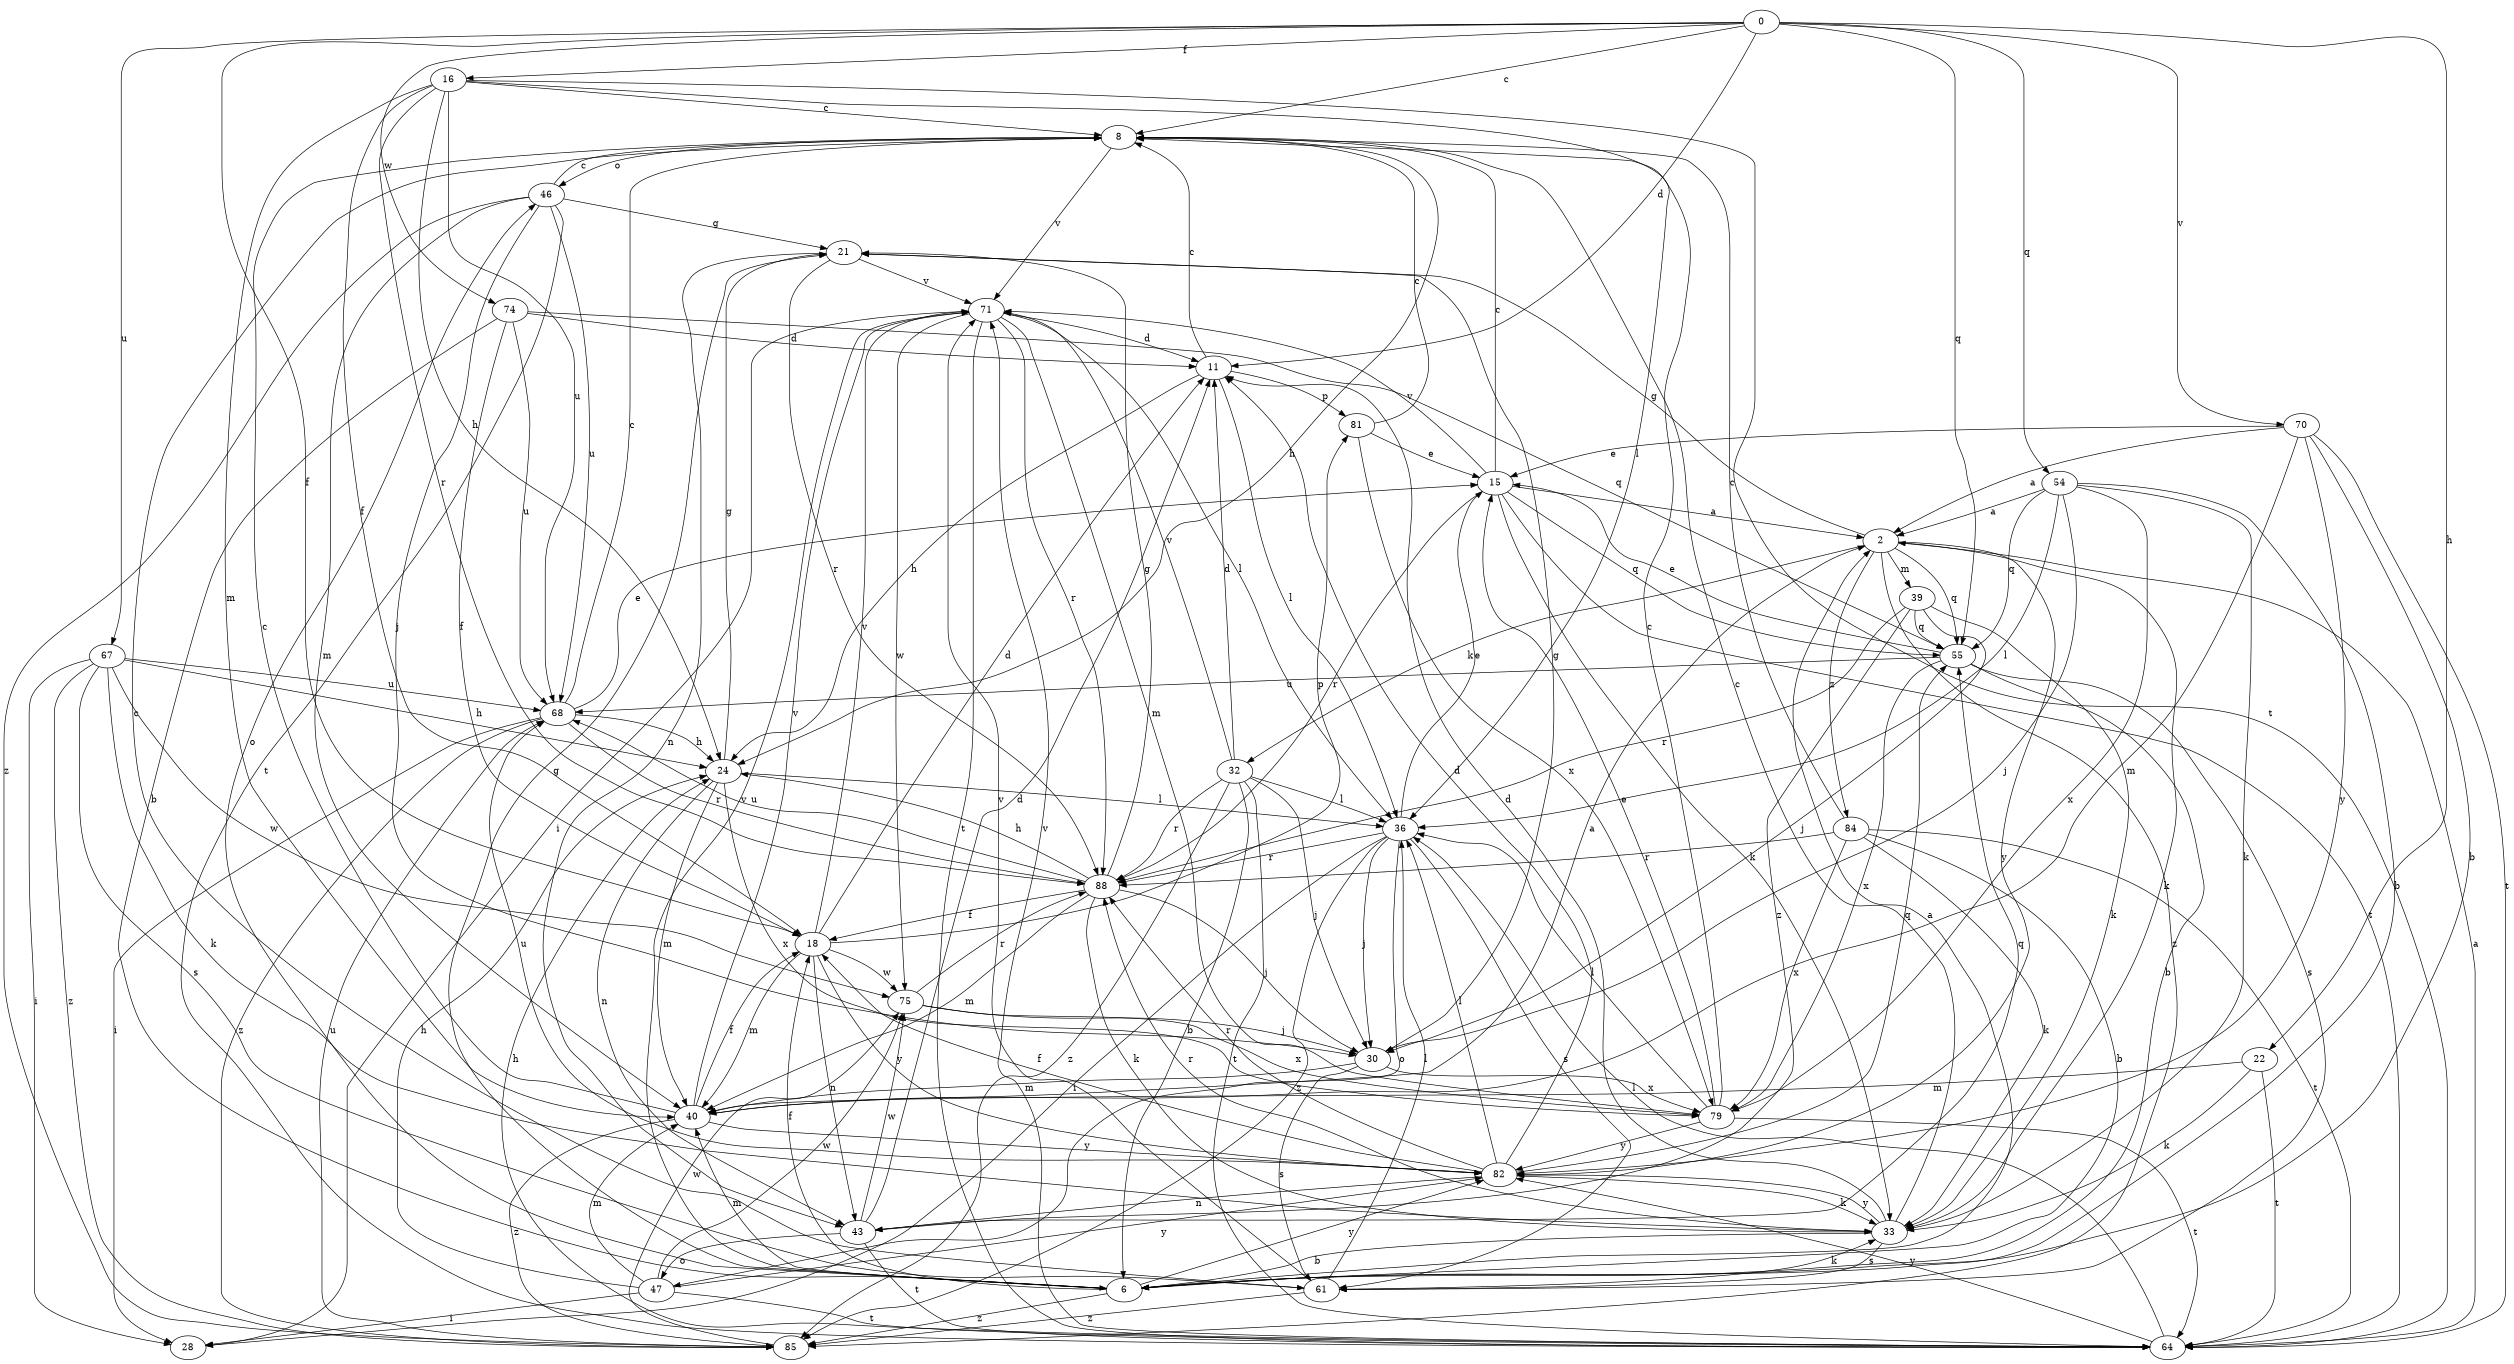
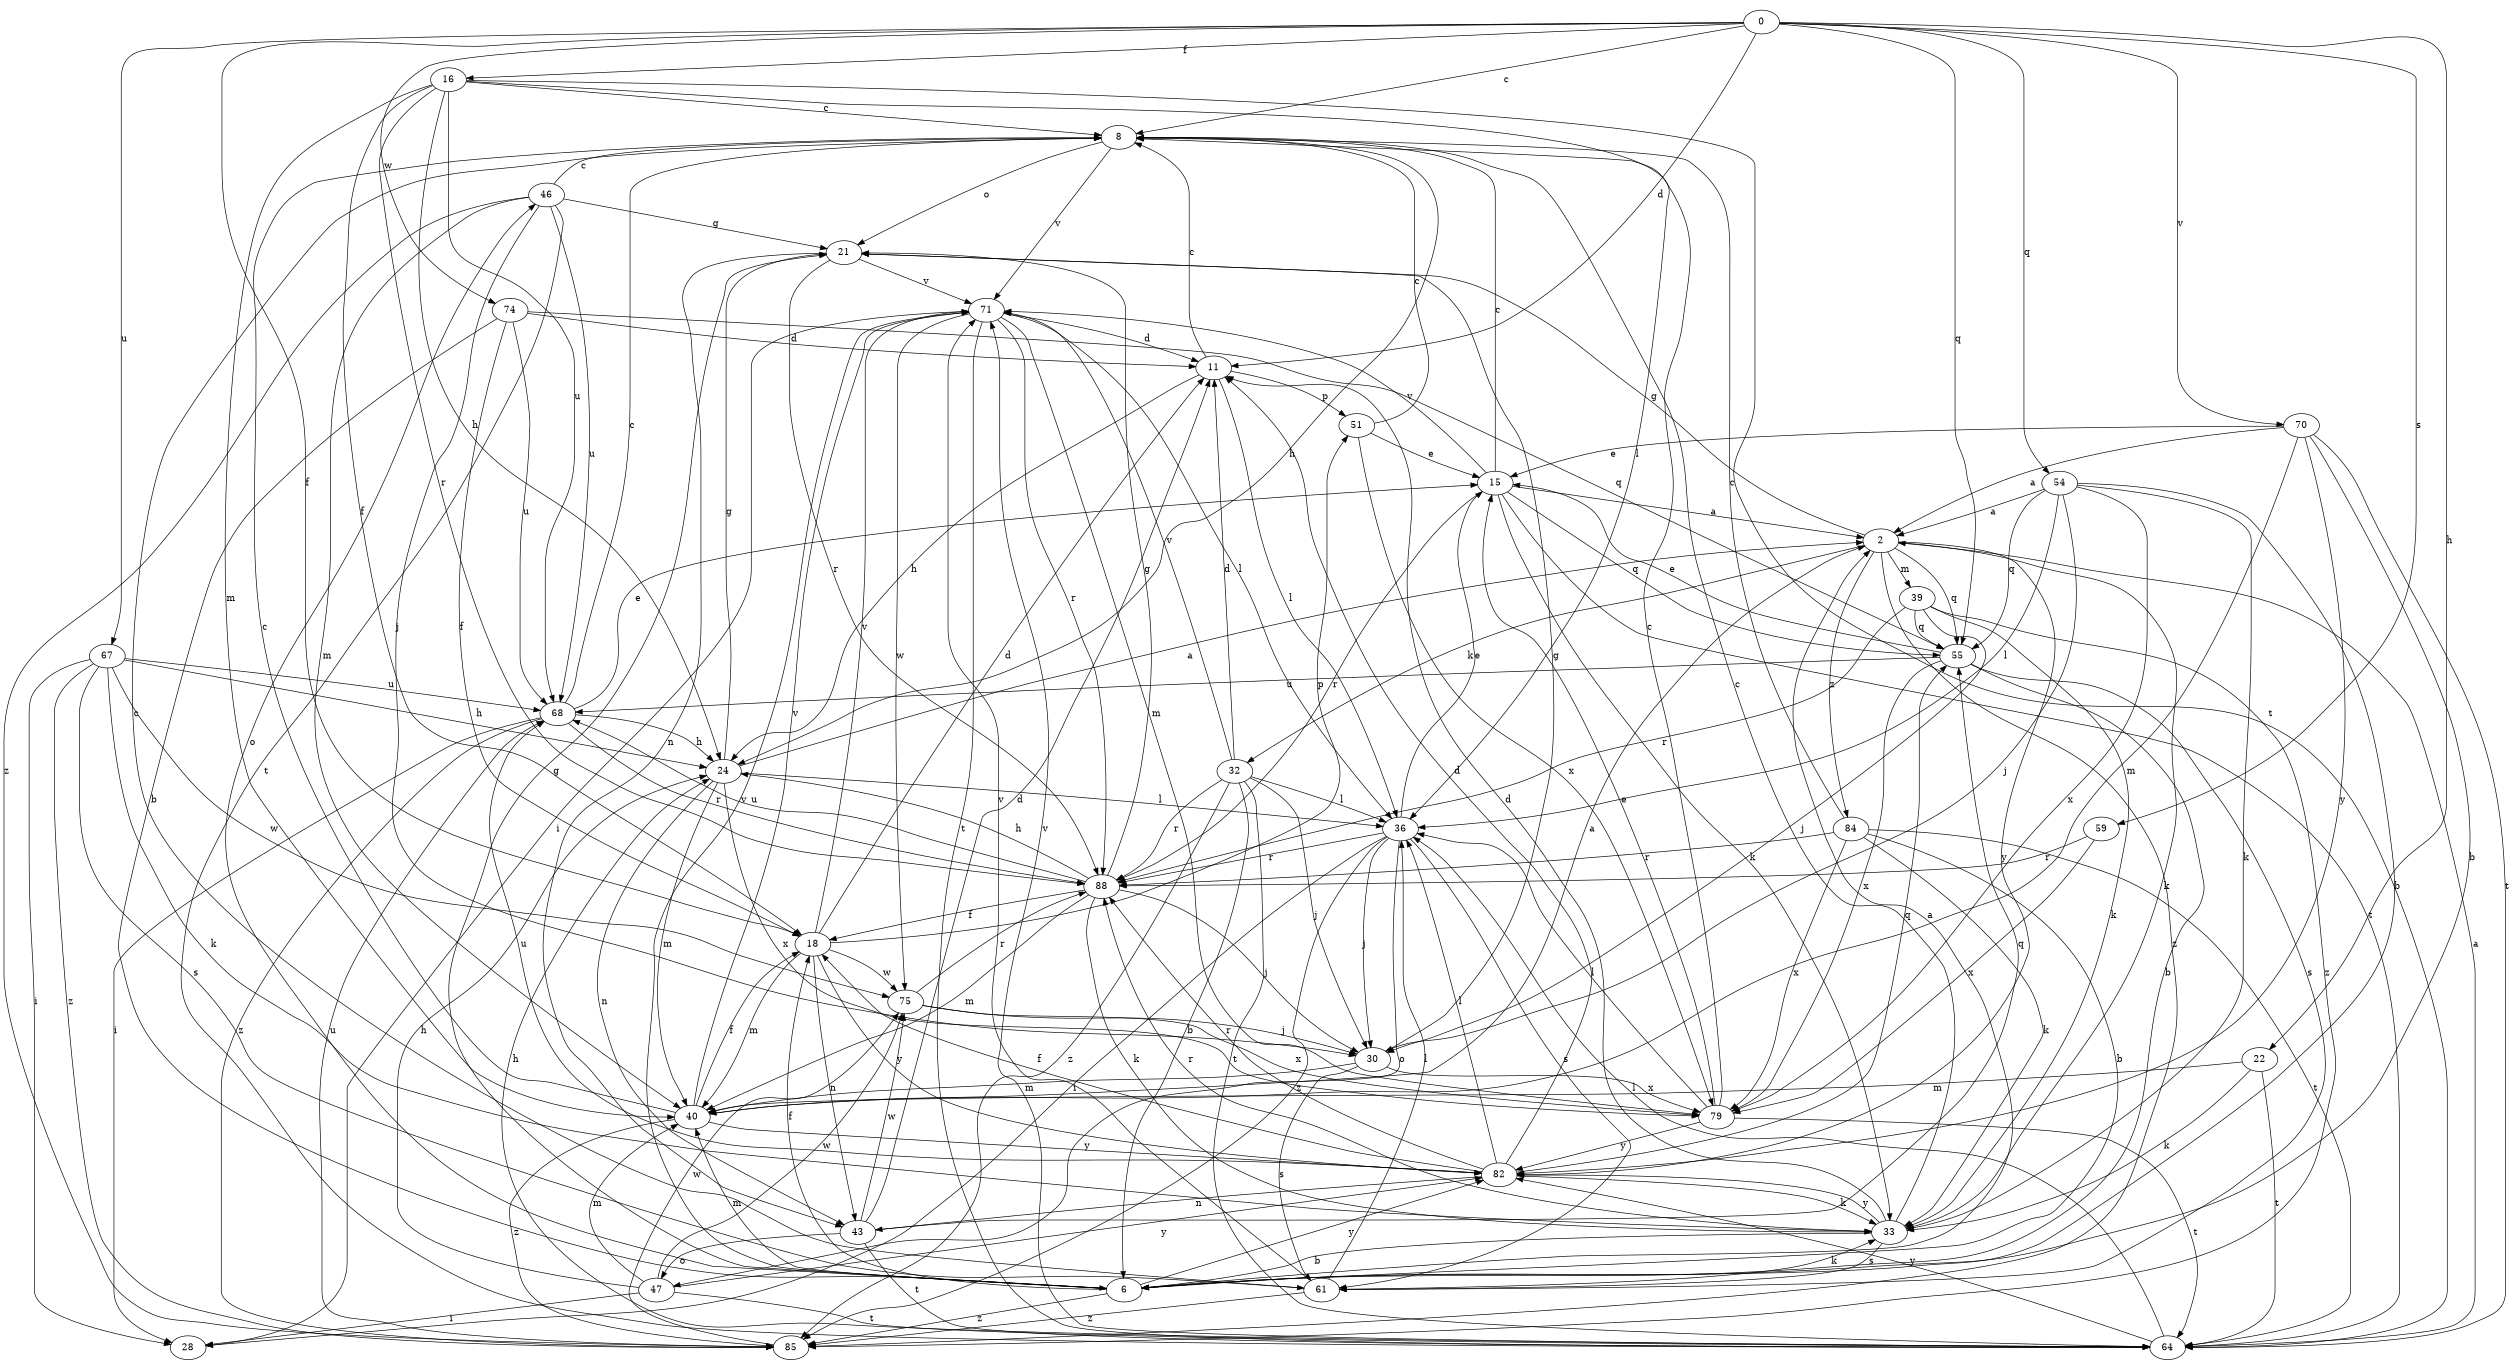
edge "8" -> "46": now "8" -> "21"
node "81": label "81" -> "51"
edge "24" -> "2": added, label "a"
node "59": added
edge "39" -> "43": now "39" -> "85"
